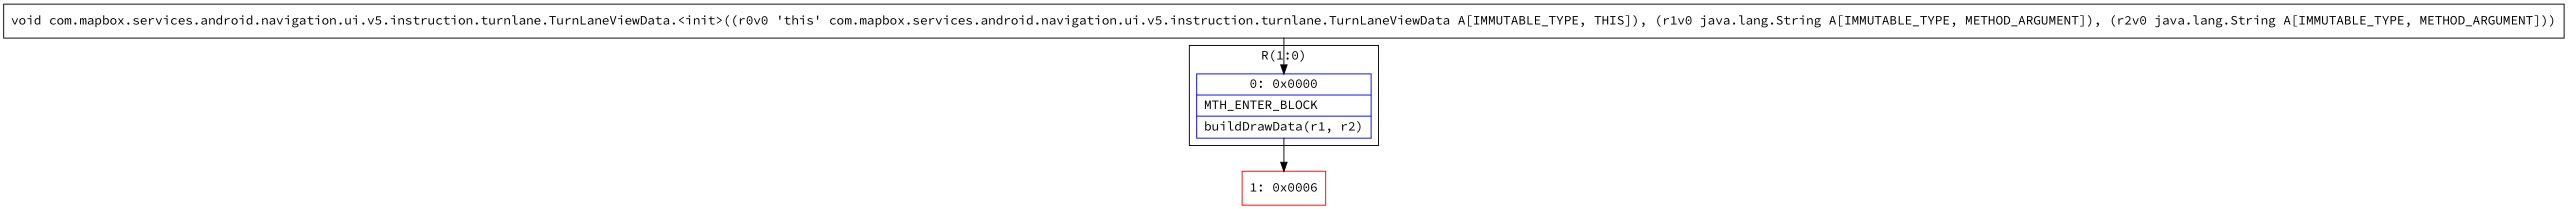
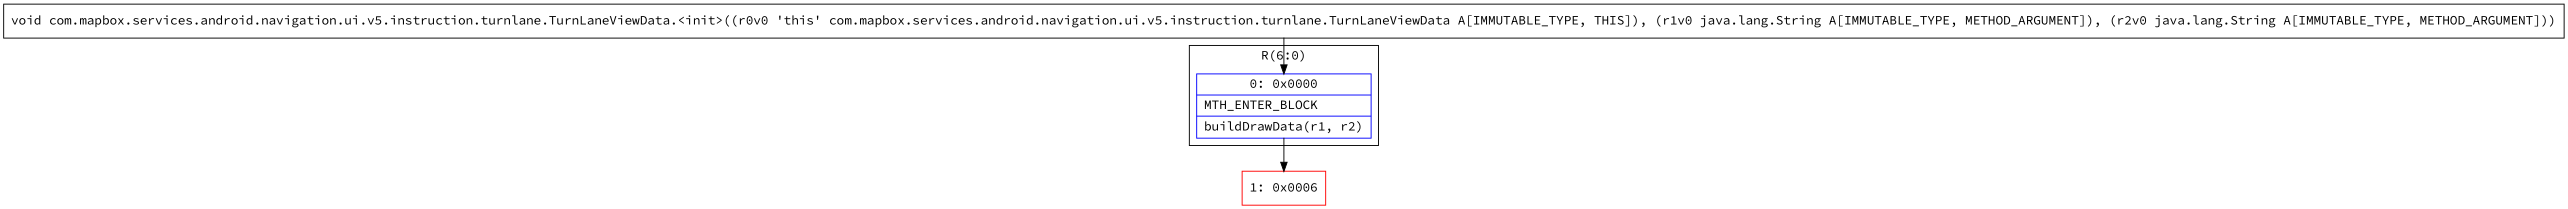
cluster "R(1:0)": label "R(1:0)" -> "R(6:0)"
